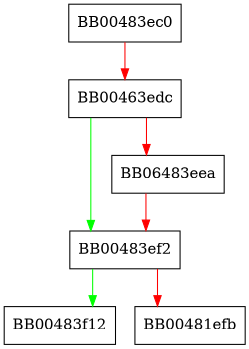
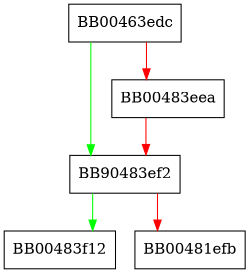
node "BB00483ec0": removed
node "BB06483eea": label "BB06483eea" -> "BB00483eea"
node "BB00483ef2": label "BB00483ef2" -> "BB90483ef2"
